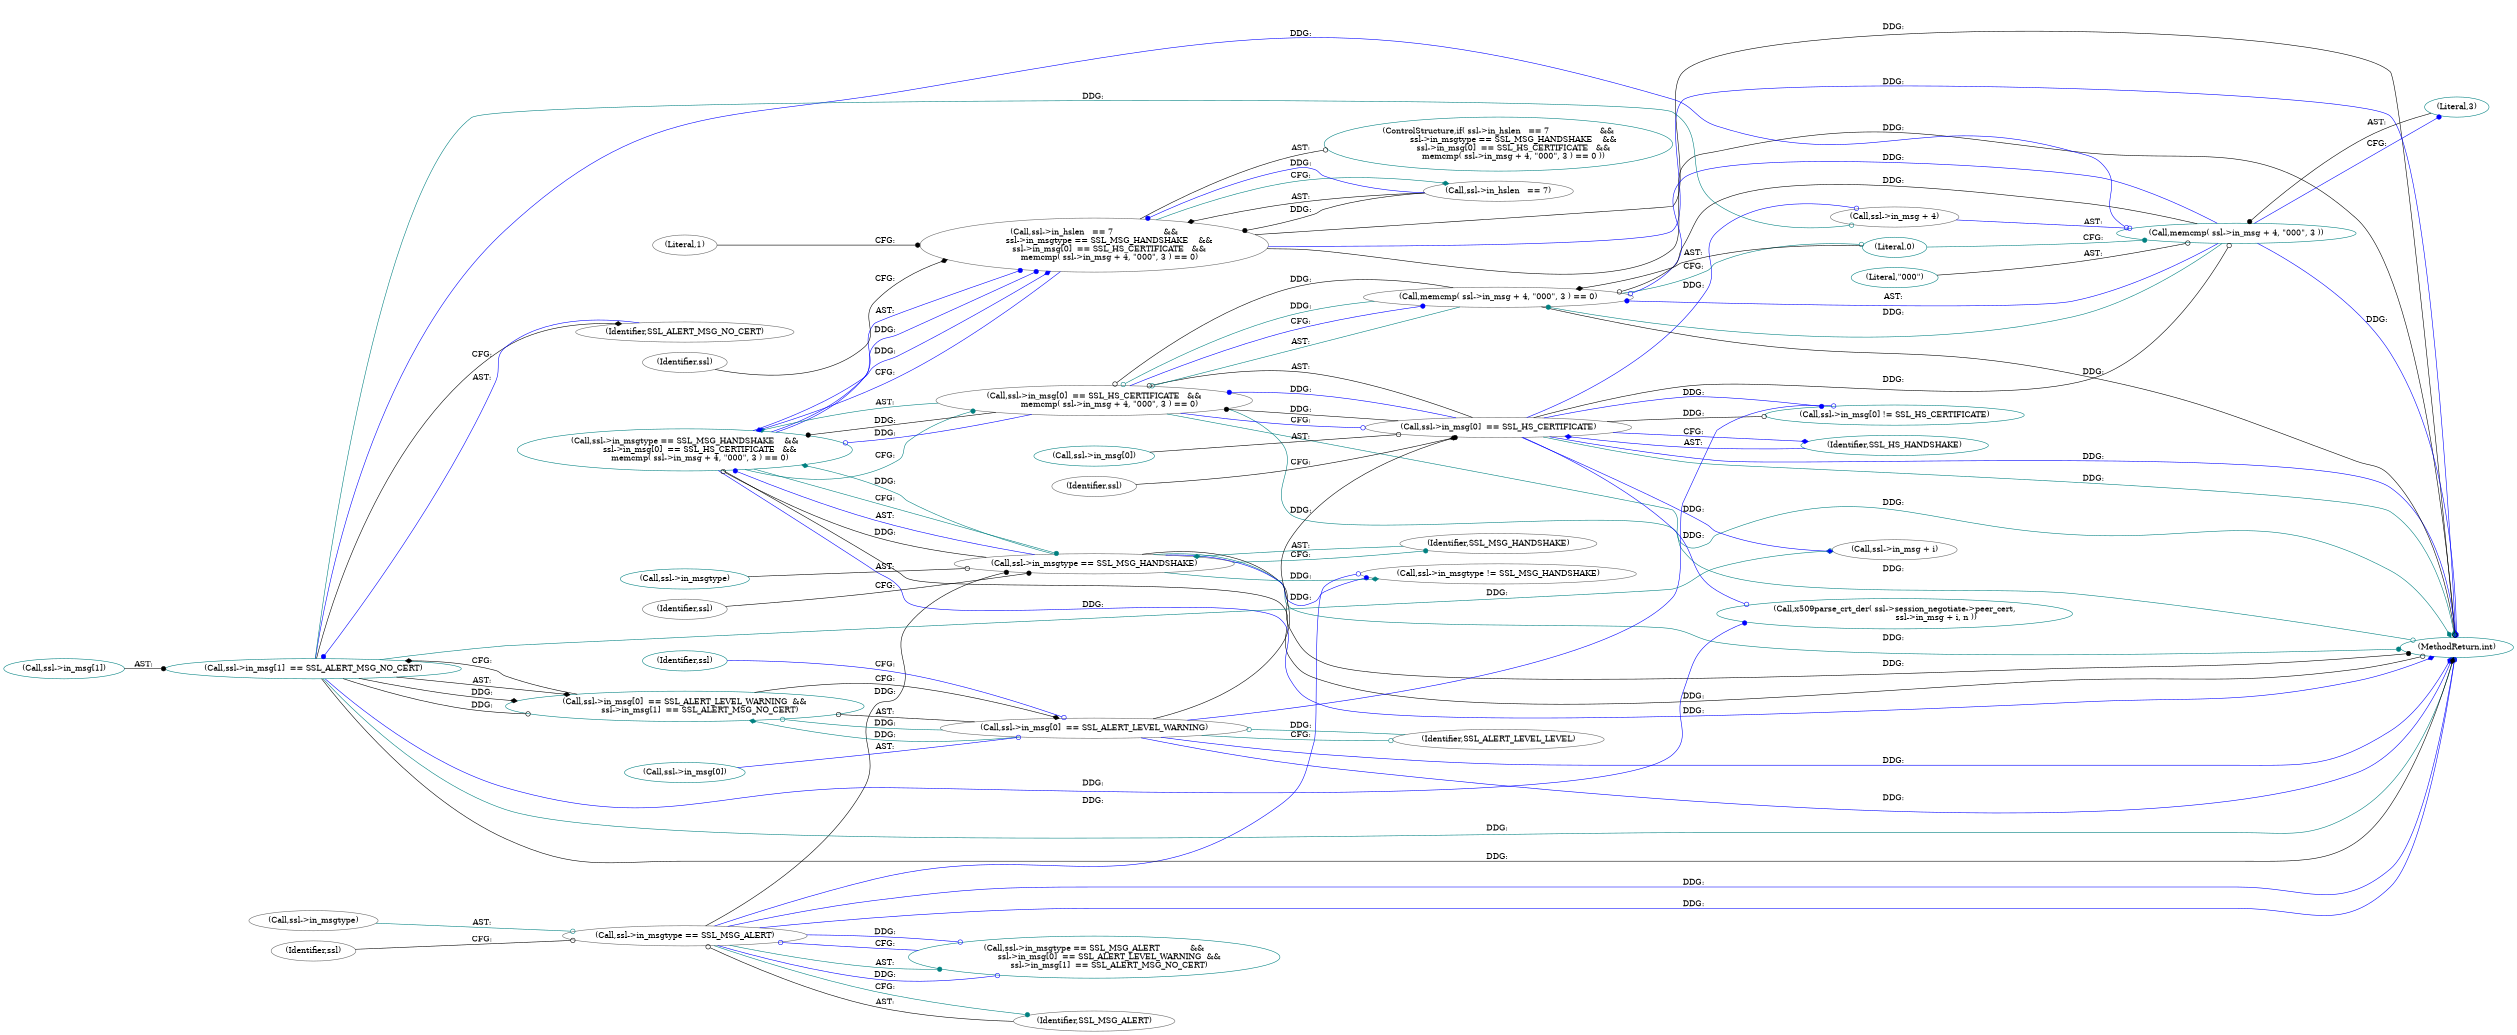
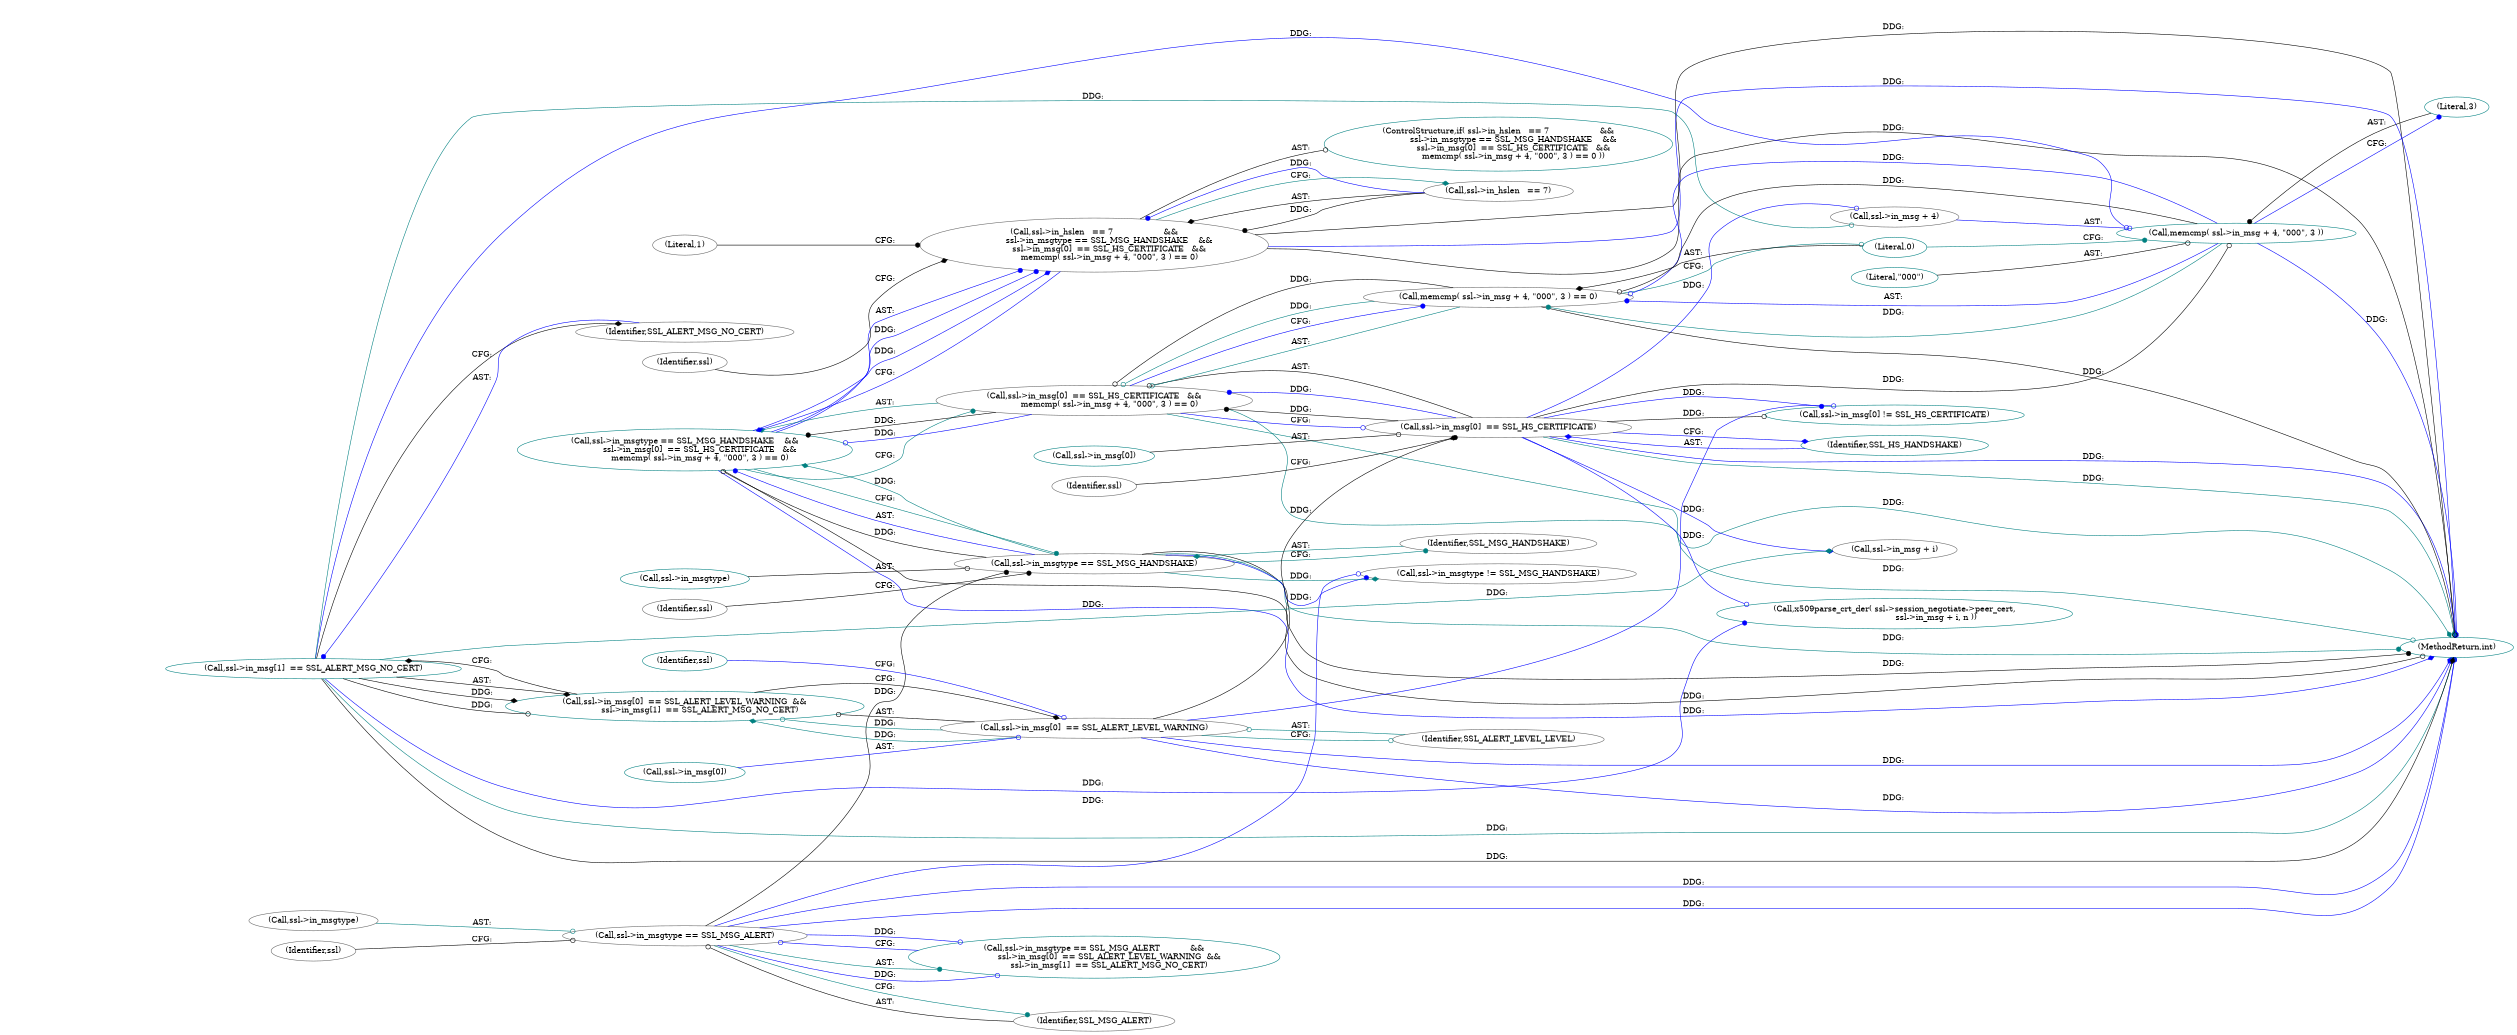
edge "(Call,ssl->in_msg[1]  == SSL_ALERT_MSG_NO_CERT)" -> "(Call,ssl->in_msg + i)": arrowhead odot -> diamond
node "(Call,ssl->in_msg[1])": removed
edge "(Identifier,SSL_ALERT_LEVEL_LEVEL)" -> "(Call,ssl->in_msg[0]  == SSL_ALERT_LEVEL_WARNING)": label "DDG: " -> "AST: "
